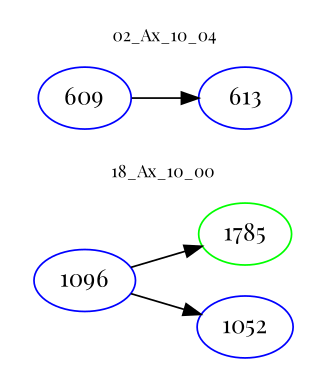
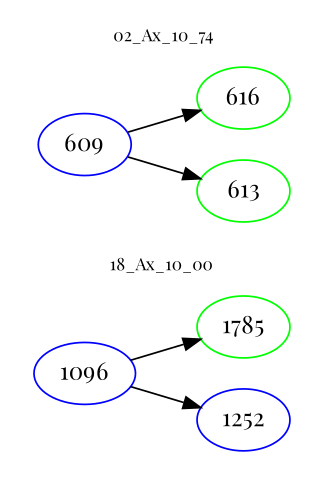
cluster "02_Ax_10_04": label "02_Ax_10_04" -> "02_Ax_10_74"
node "616": added
node "613": color blue -> green
node "1052": label "1052" -> "1252"
